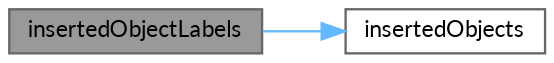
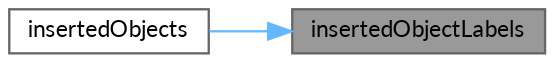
edge "insertedObjectLabels" -> "insertedObjects": reversed
